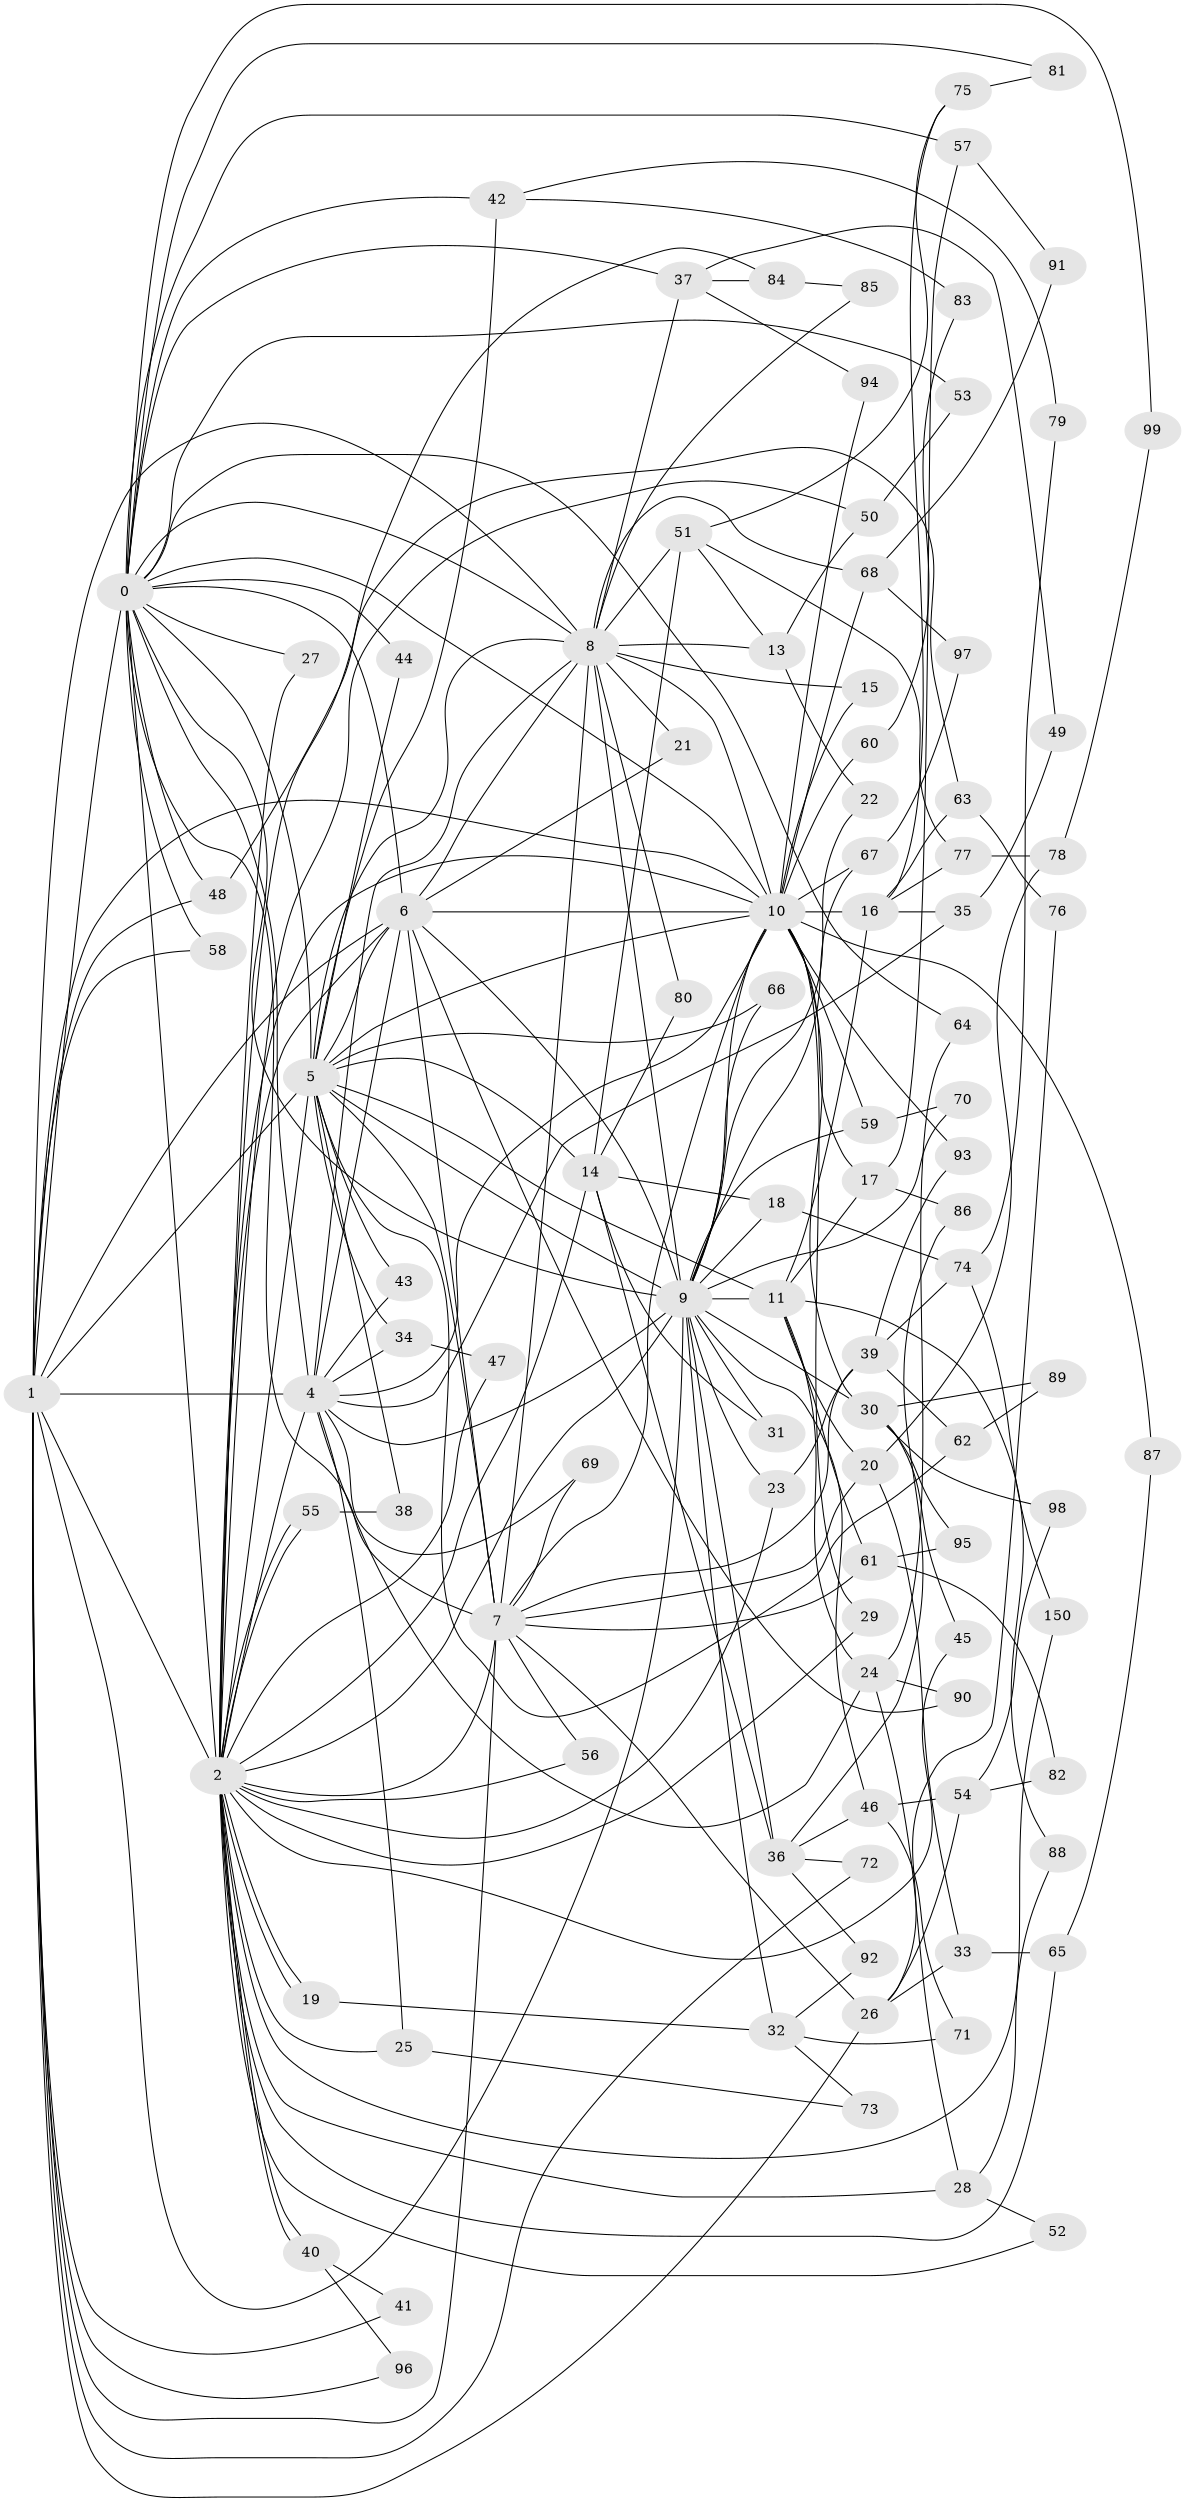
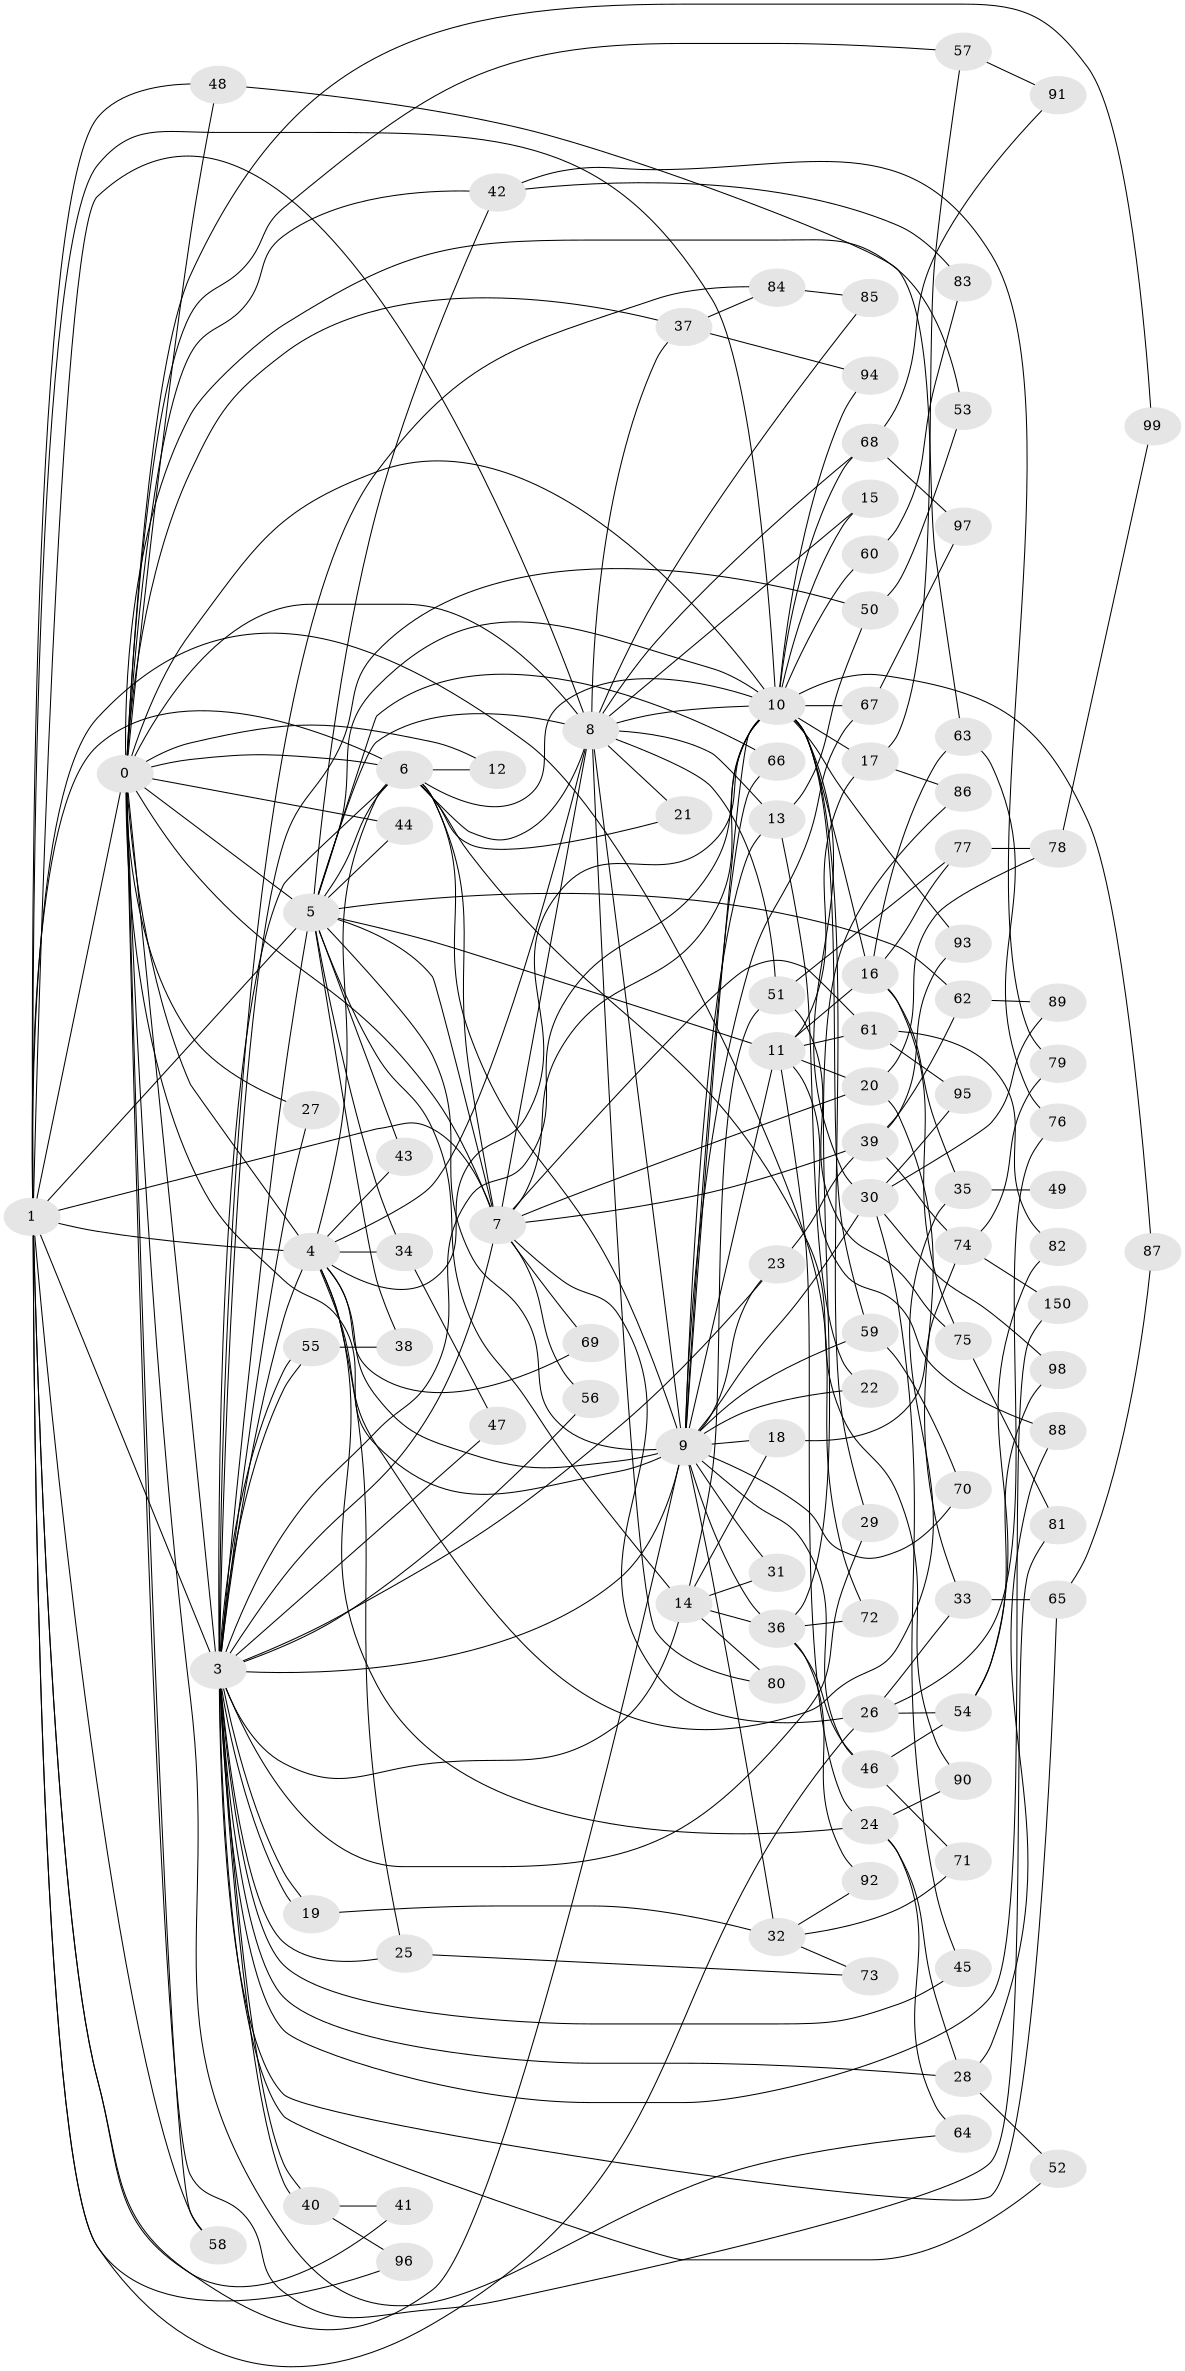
edge "37" -- "49": removed
edge "51" -- "13": now "9" -- "13"
node "12": added
node "2": label "2" -> "3"
